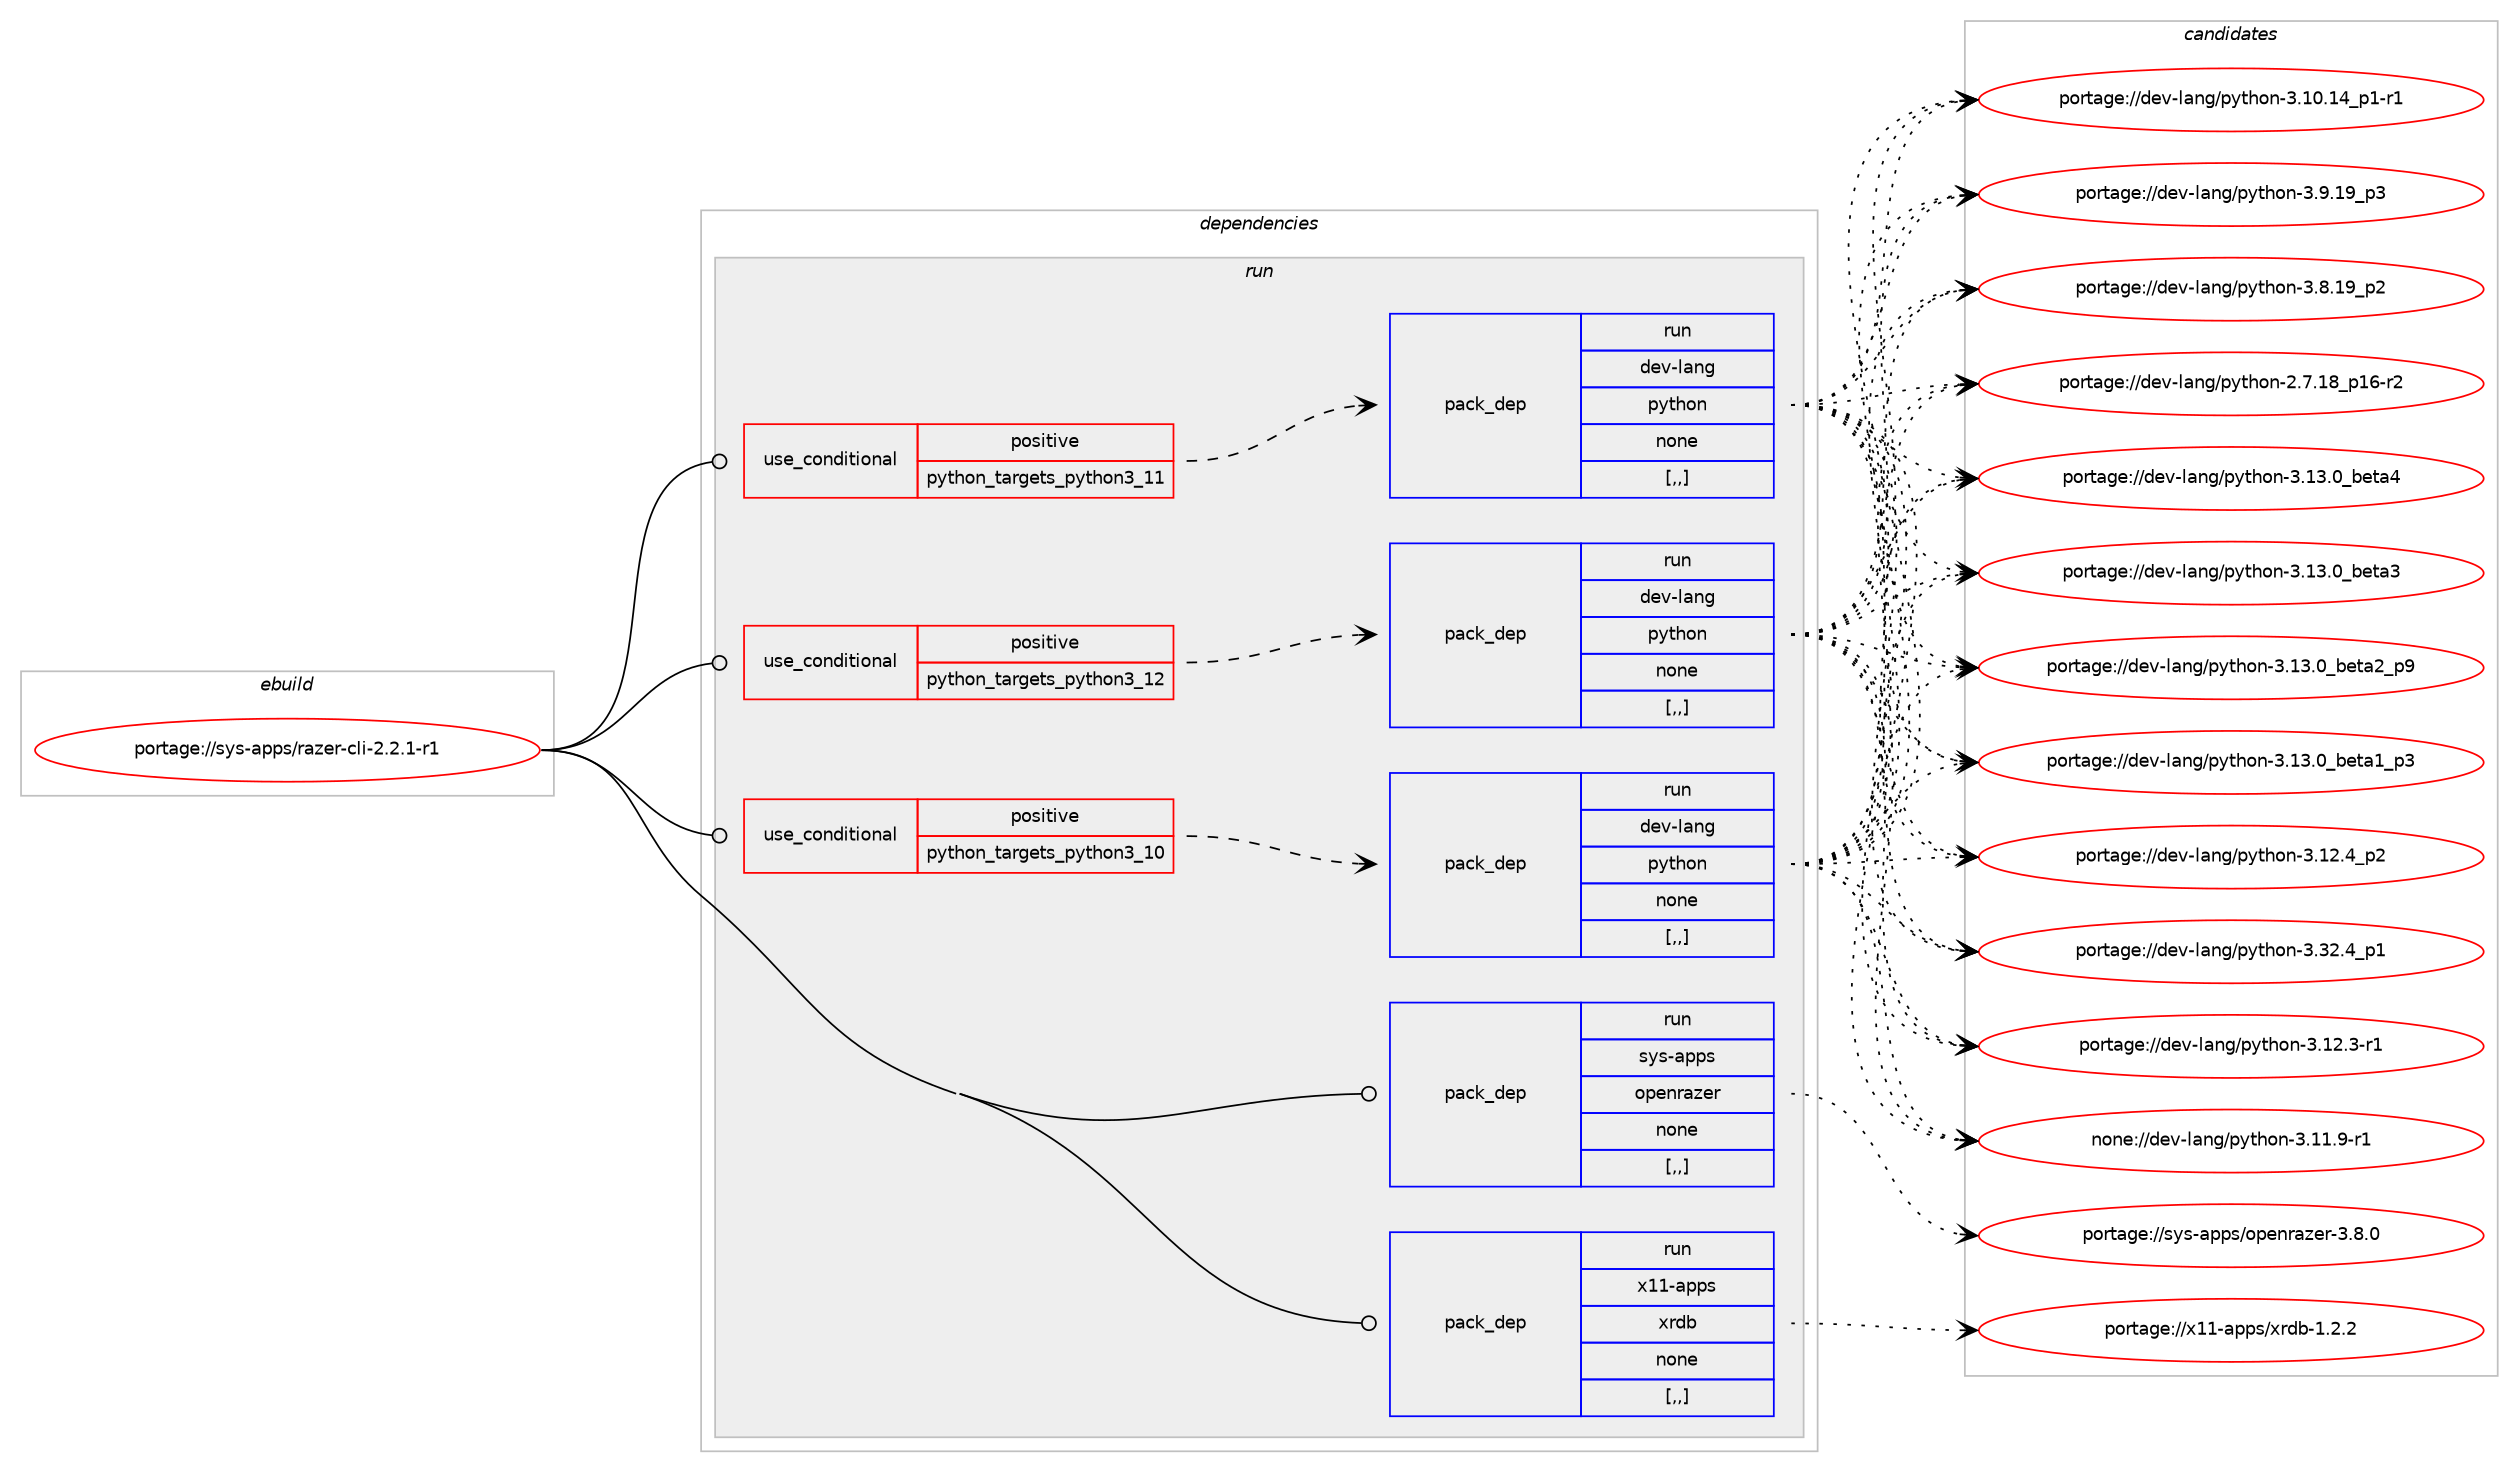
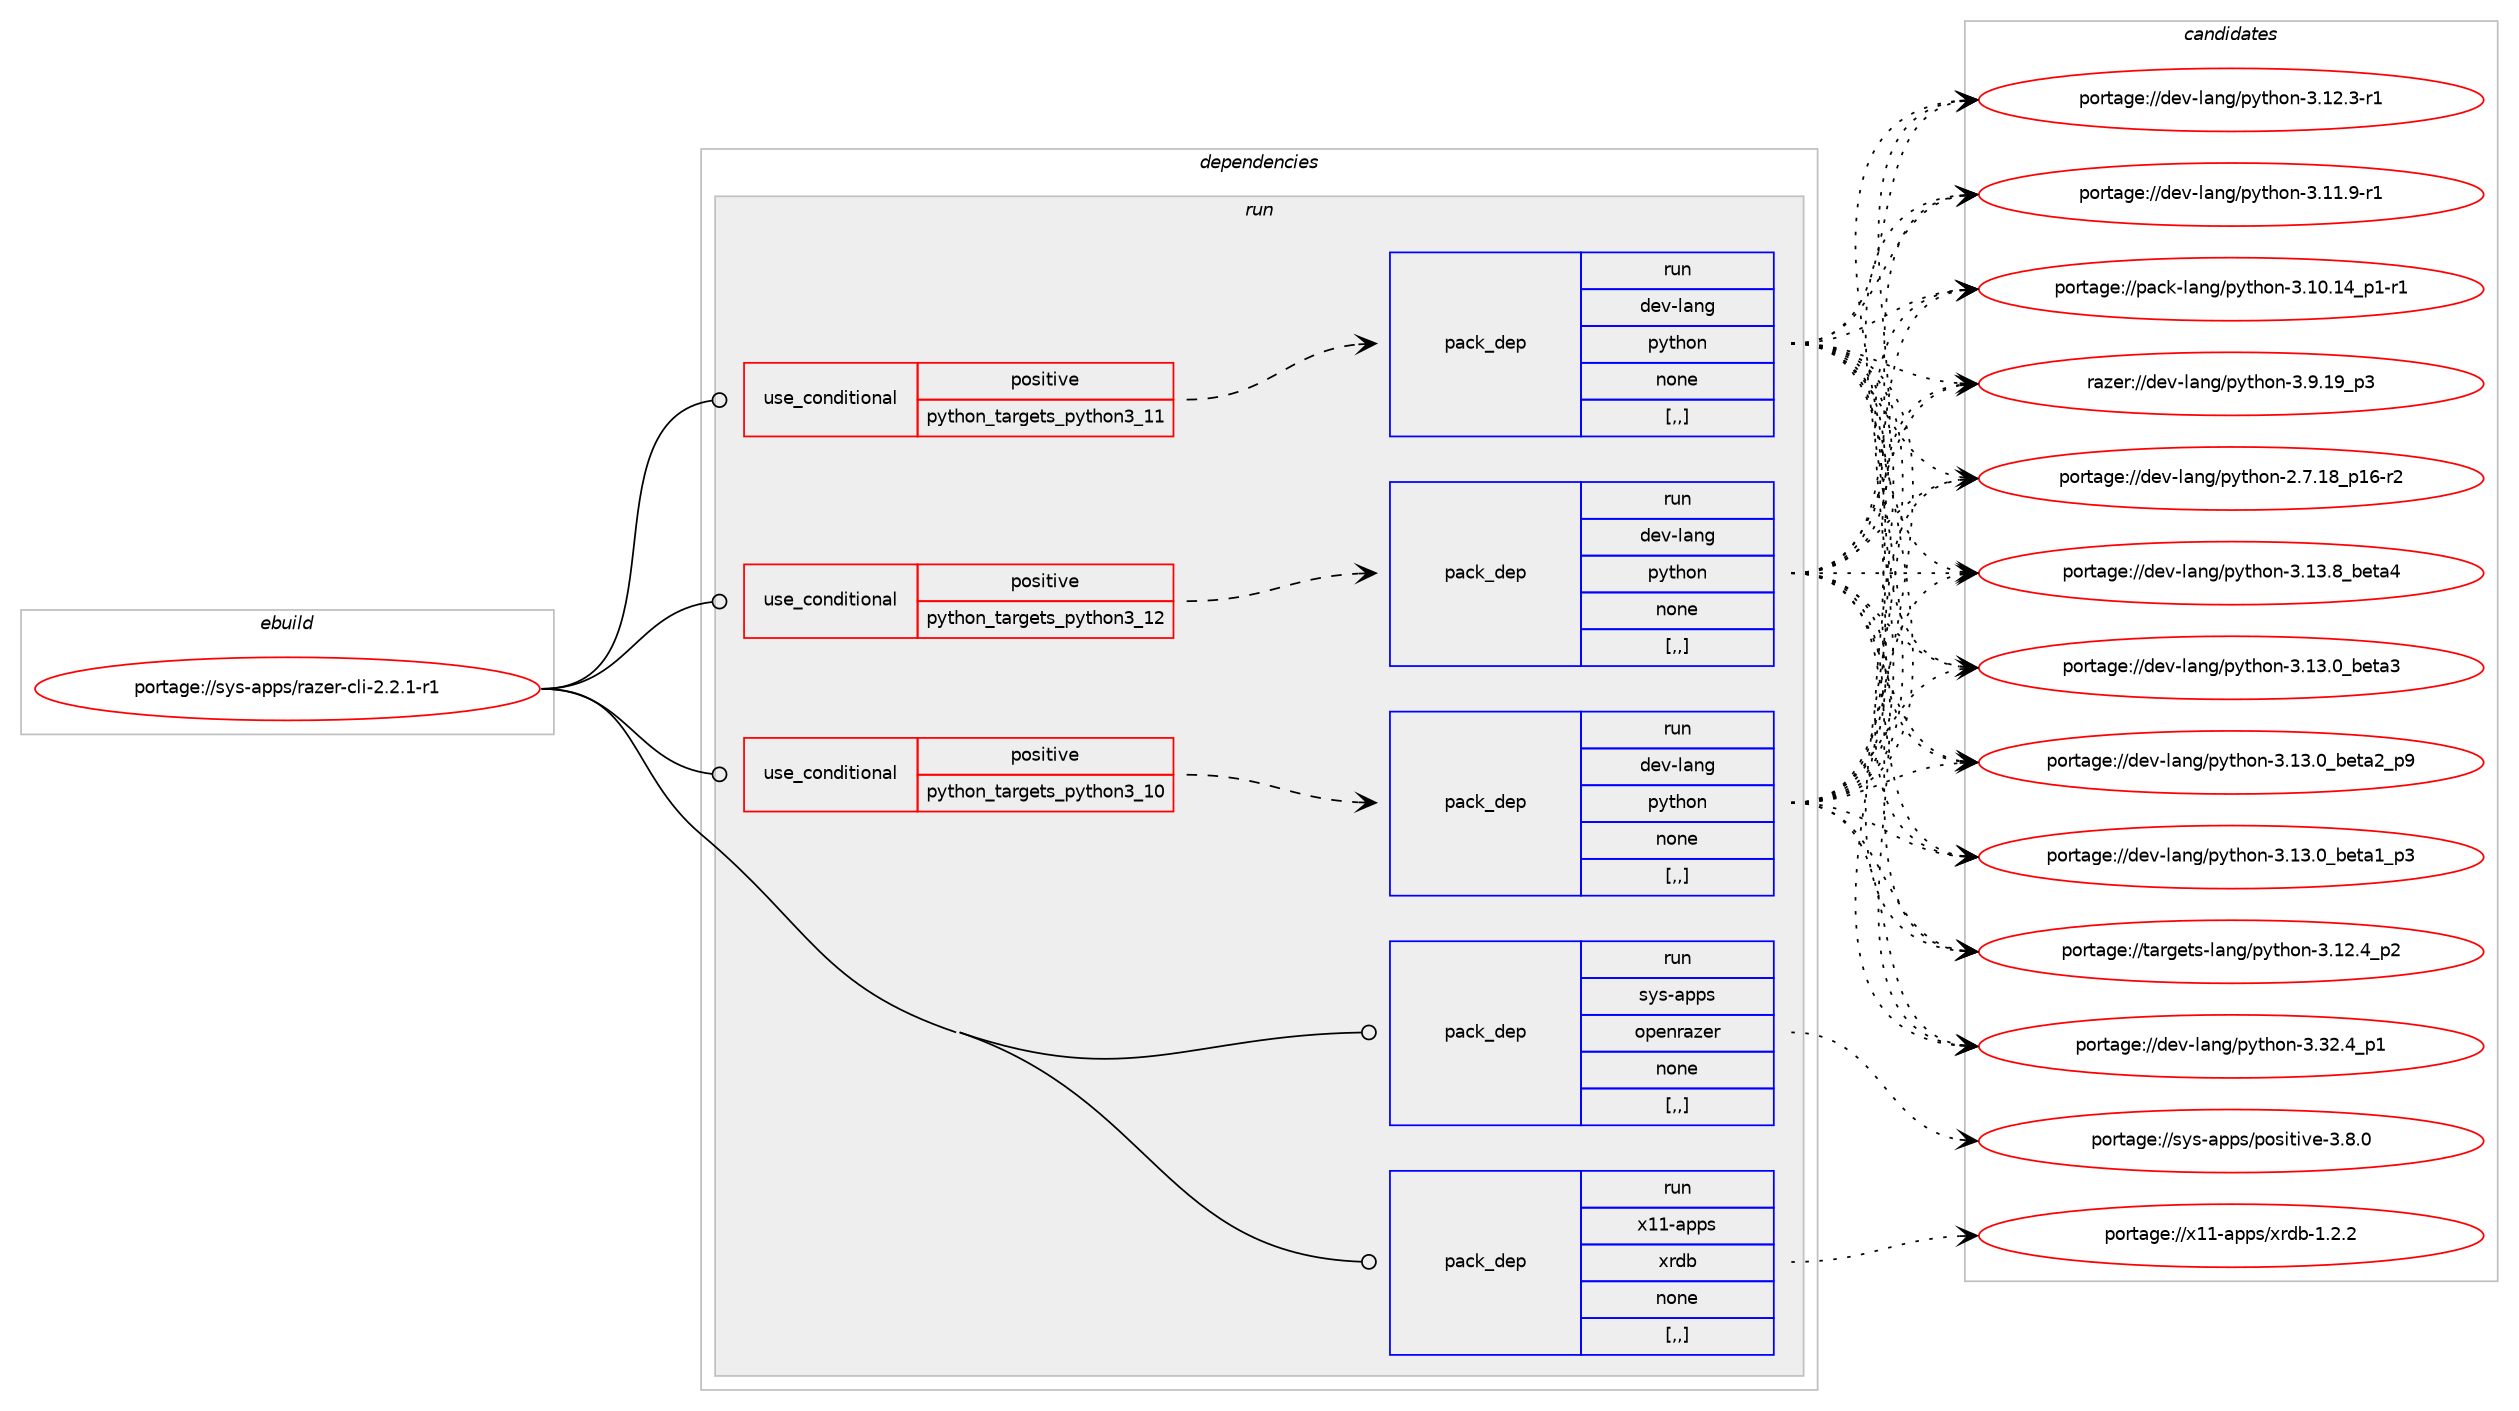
node "portage://dev-lang/python-3.10.14_p1-r1": label "portage://dev-lang/python-3.10.14_p1-r1" -> "portage://pack-lang/python-3.10.14_p1-r1"
node "portage://dev-lang/python-3.9.19_p3": label "portage://dev-lang/python-3.9.19_p3" -> "razer://dev-lang/python-3.9.19_p3"
node "portage://dev-lang/python-3.8.19_p2": removed
node "portage://dev-lang/python-3.13.0_beta4": label "portage://dev-lang/python-3.13.0_beta4" -> "portage://dev-lang/python-3.13.8_beta4"
node "portage://dev-lang/python-3.12.4_p2": label "portage://dev-lang/python-3.12.4_p2" -> "portage://targets-lang/python-3.12.4_p2"
node "none://dev-lang/python-3.11.9-r1": label "none://dev-lang/python-3.11.9-r1" -> "portage://dev-lang/python-3.11.9-r1"
node "portage://sys-apps/openrazer-3.8.0": label "portage://sys-apps/openrazer-3.8.0" -> "portage://sys-apps/positive-3.8.0"
